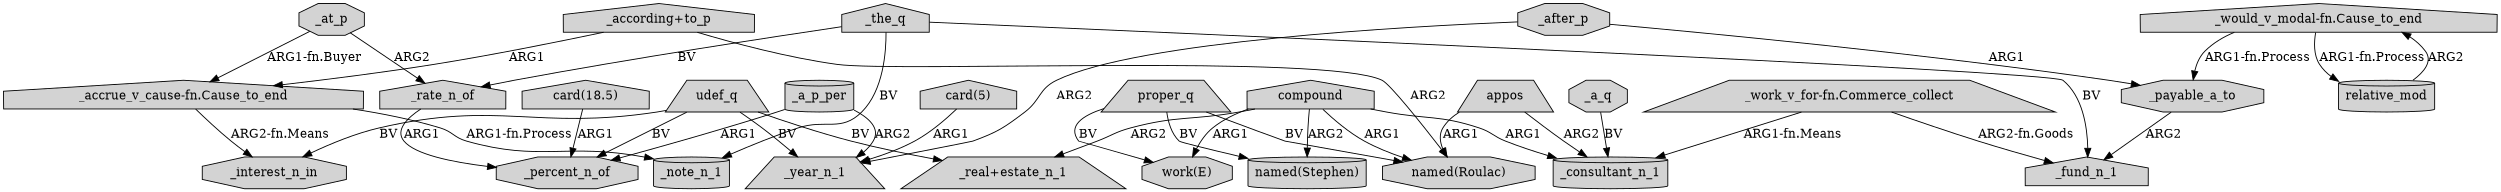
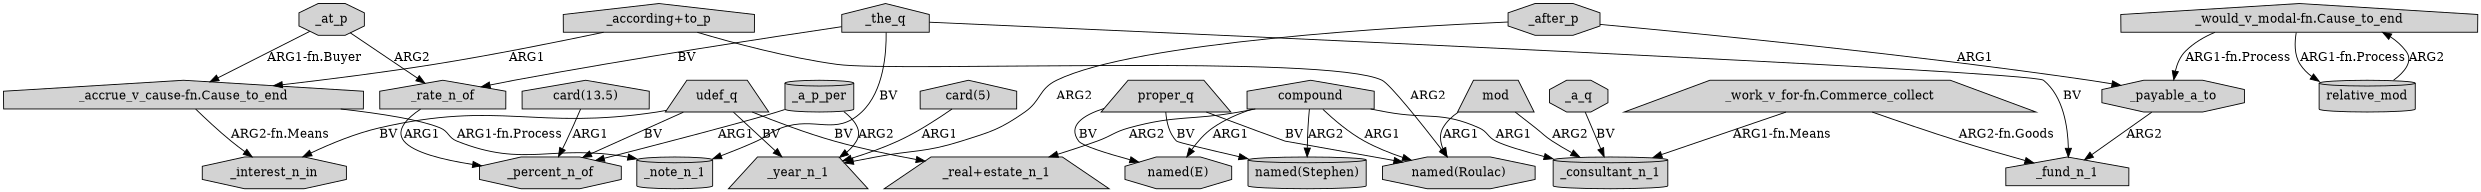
node "card(18.5)": label "card(18.5)" -> "card(13.5)"
node "appos": label "appos" -> "mod"
node "work(E)": label "work(E)" -> "named(E)"
